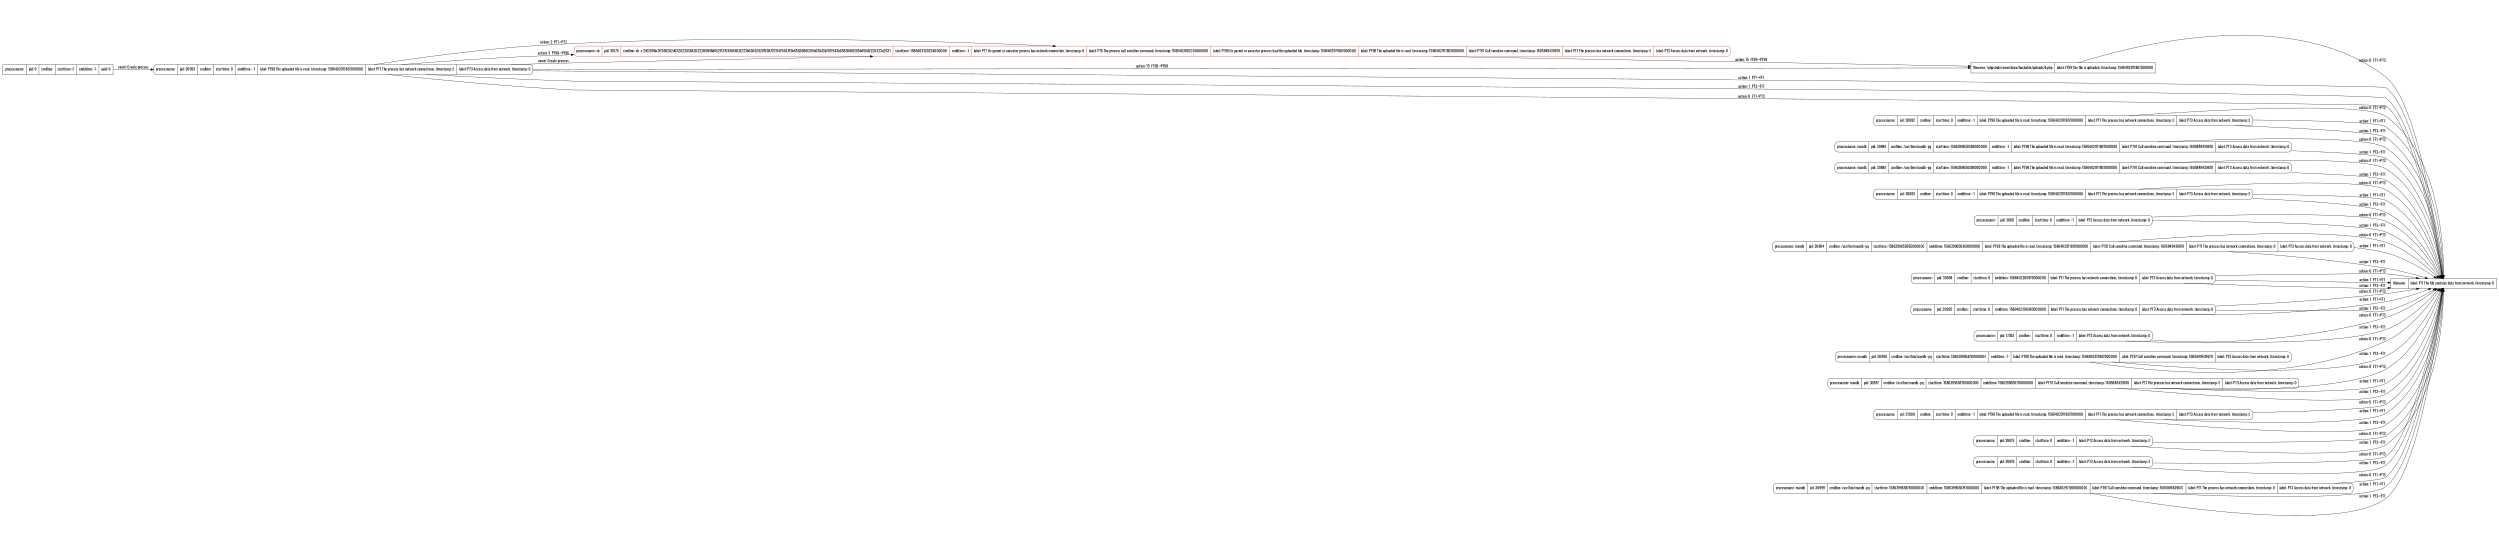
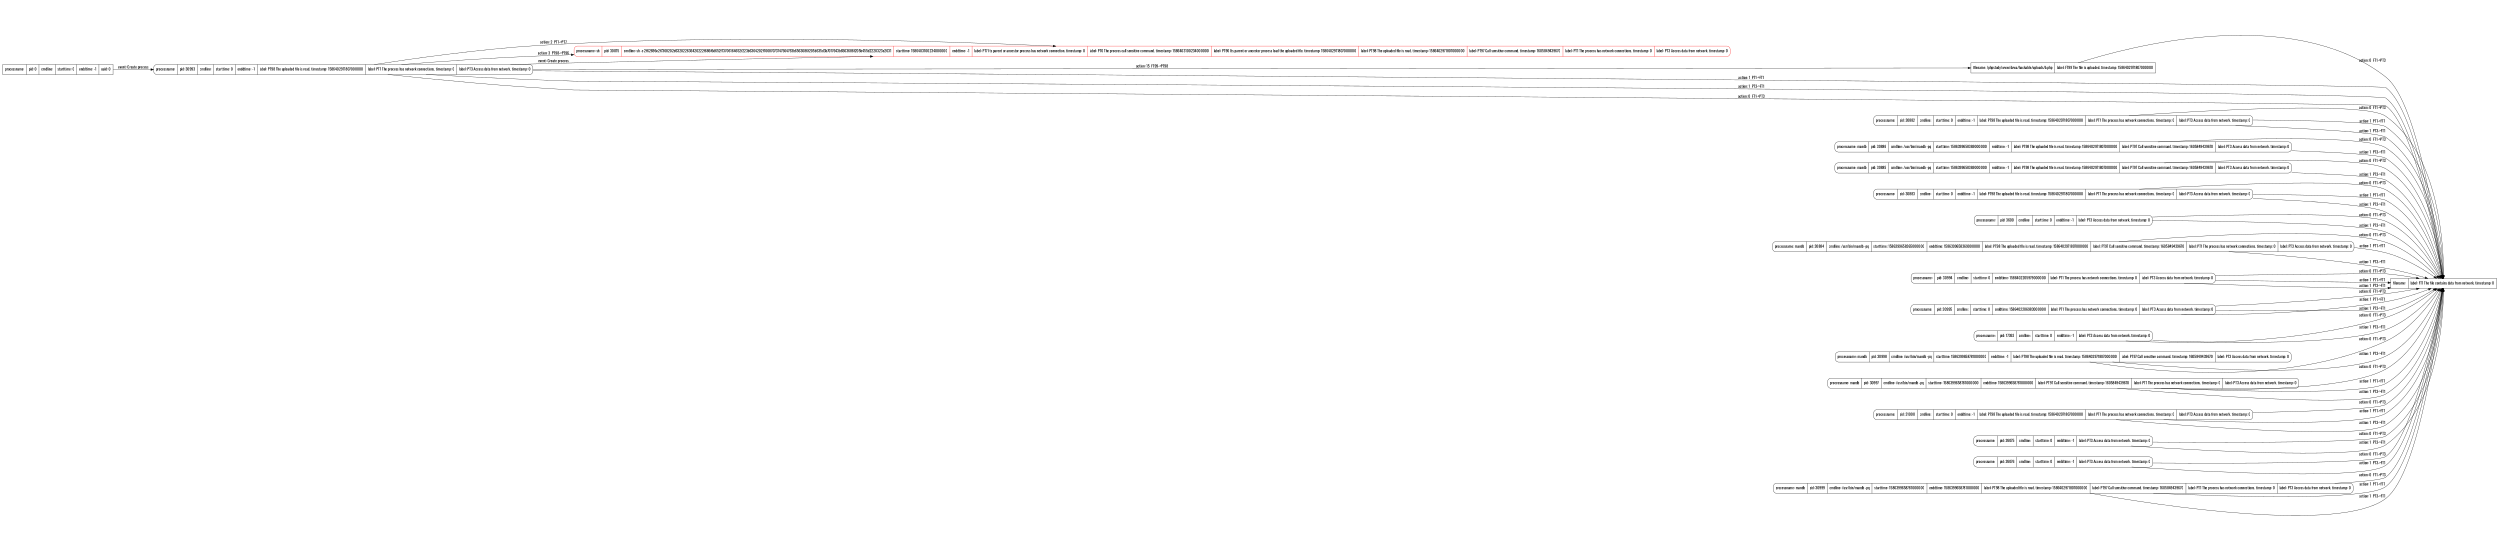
node "processname: sh": text "pid: 31075" -> "pid: 30075"
edge "processname: sh" -> "filename: /phpstudy/www/dvwa/hackable/uploads/b.php": removed, label "action: 15  FT99->PT98"
